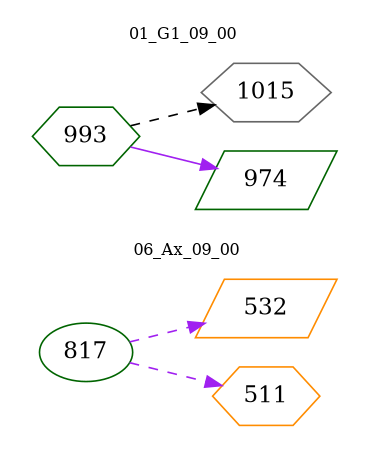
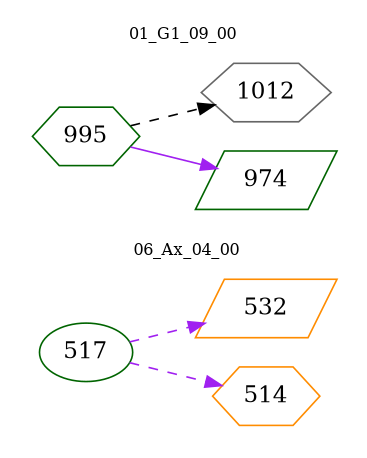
node "1015": label "1015" -> "1012"
node "993": label "993" -> "995"
cluster "06_Ax_09_00": label "06_Ax_09_00" -> "06_Ax_04_00"
node "817": label "817" -> "517"
node "511": label "511" -> "514"
